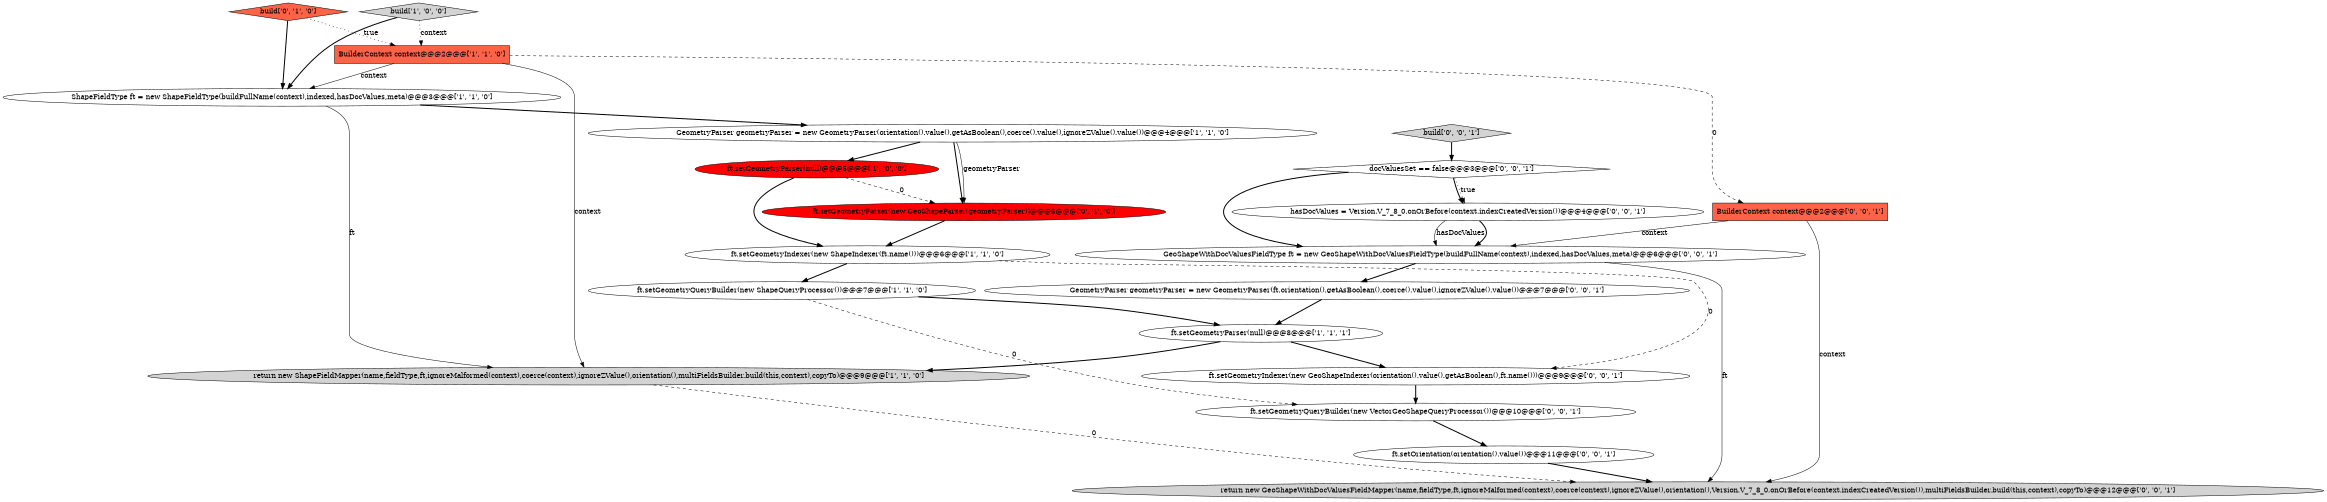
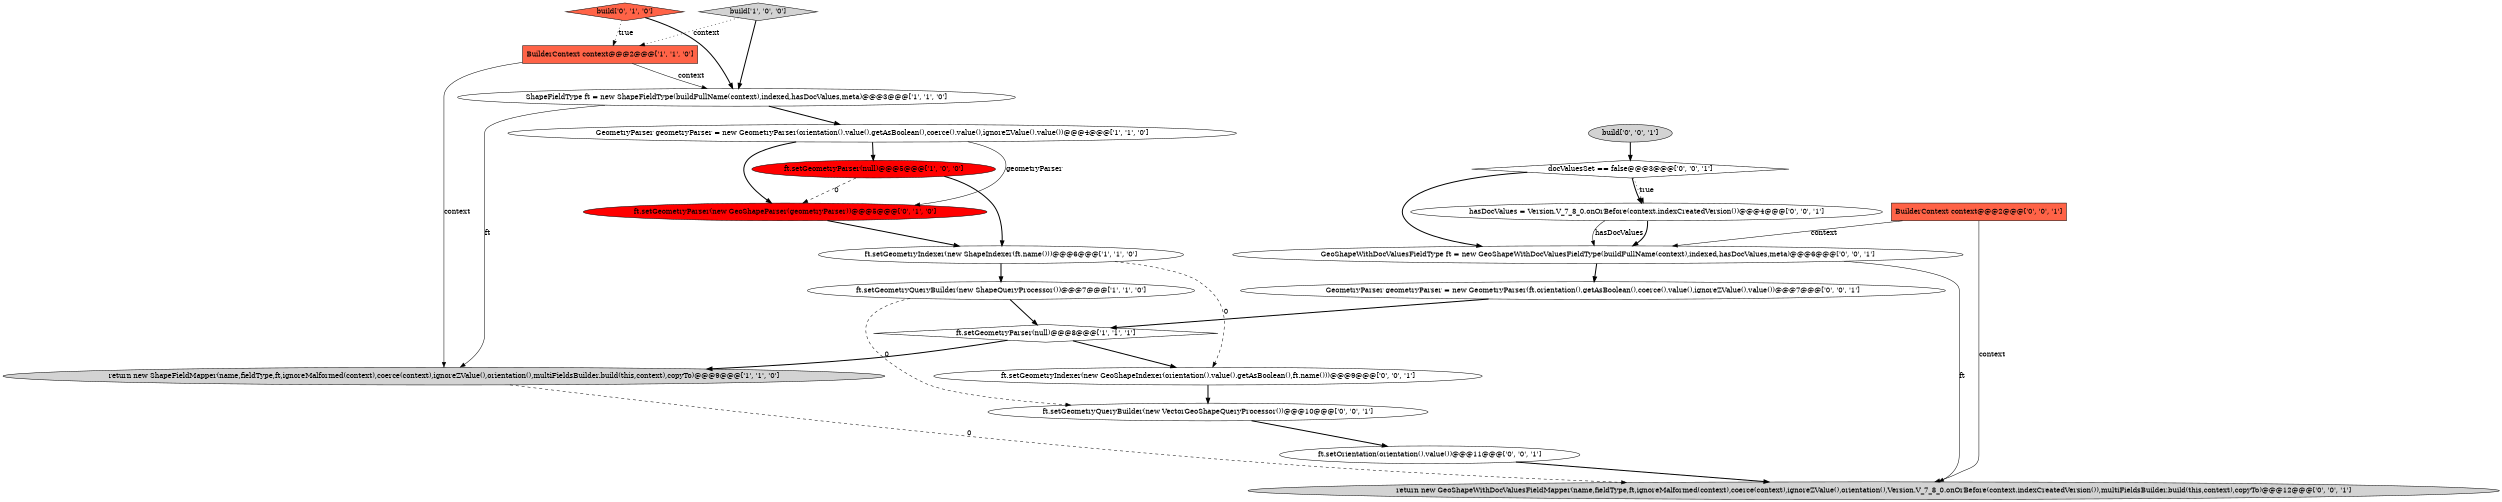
edge "BuilderContext context@@@2@@@['1', '1', '0']" -> "BuilderContext context@@@2@@@['0', '0', '1']": removed, label "0"
node "build['0', '0', '1']": shape diamond -> ellipse
node "ft.setGeometryParser(null)@@@8@@@['1', '1', '1']": shape ellipse -> diamond
